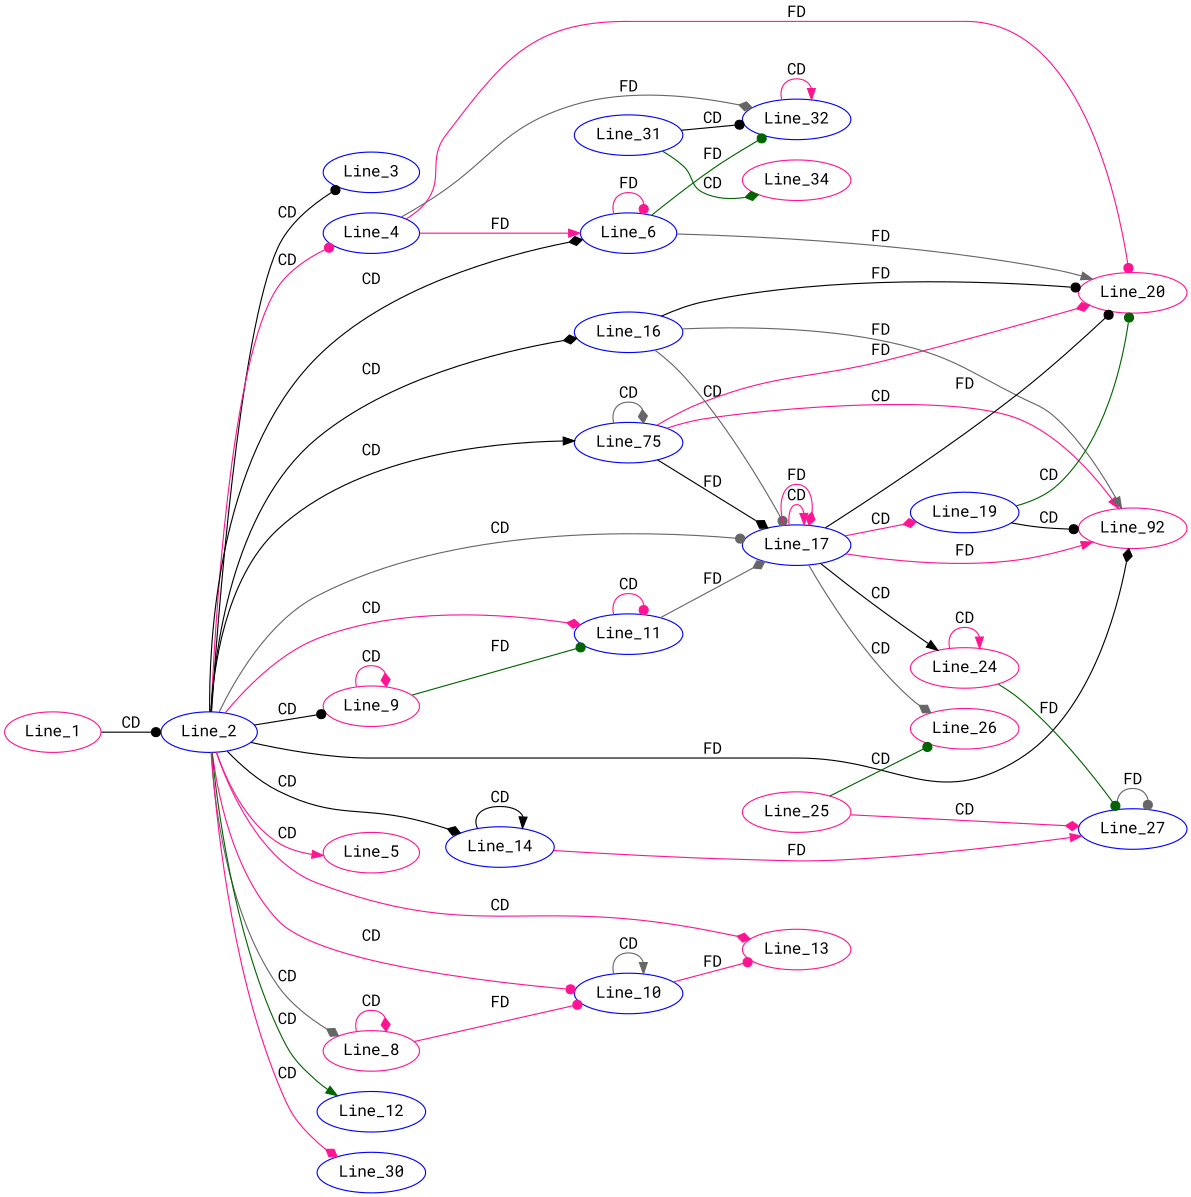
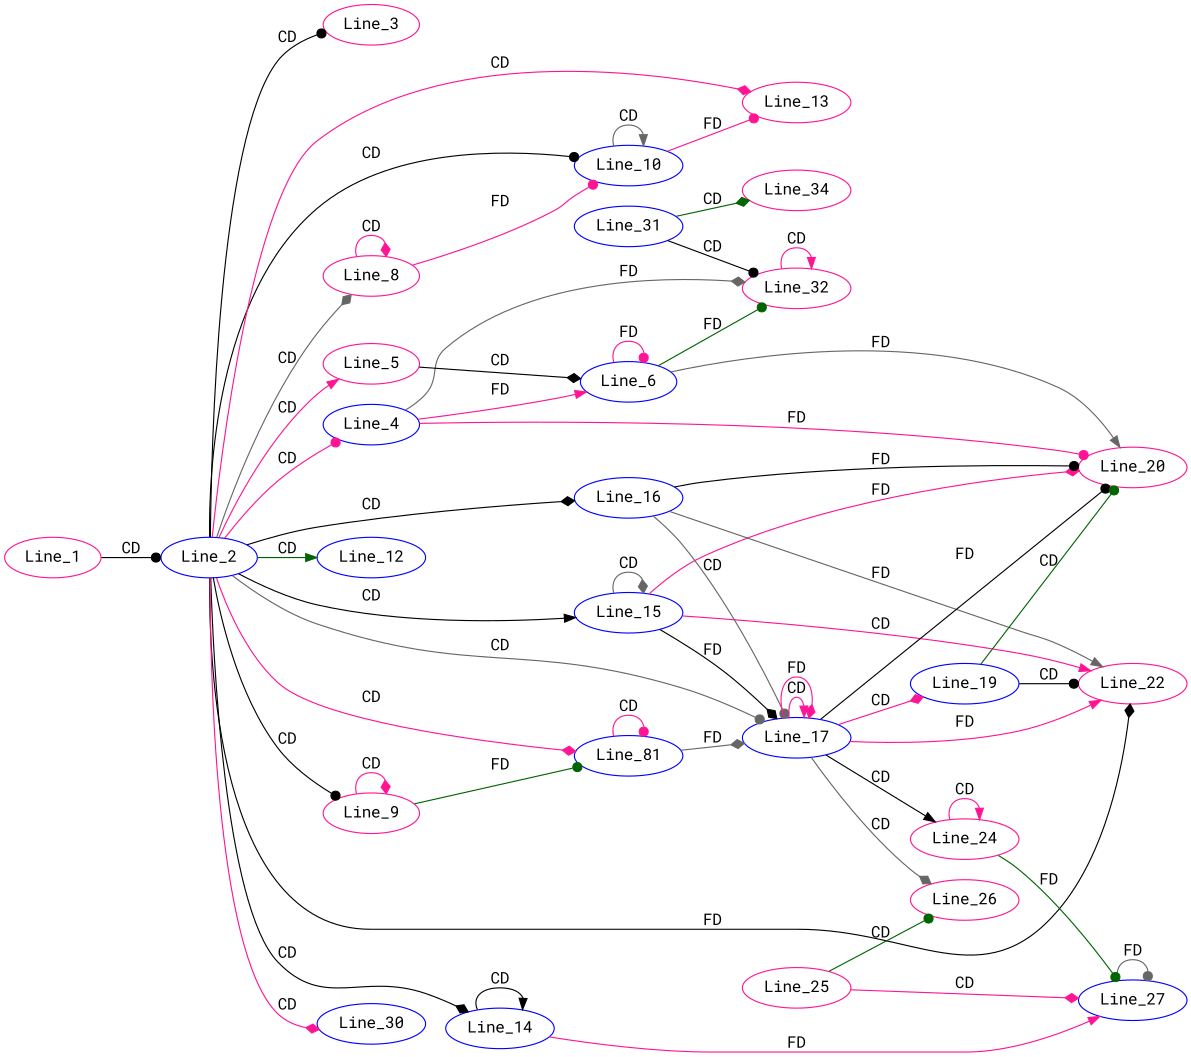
node "Line_32": color blue -> deeppink
node "Line_3": color blue -> deeppink
edge "Line_2" -> "Line_6": now "Line_5" -> "Line_6"
node "Line_75": label "Line_75" -> "Line_15"
node "Line_92": label "Line_92" -> "Line_22"
node "Line_11": label "Line_11" -> "Line_81"
edge "Line_2" -> "Line_10": color deeppink -> black
